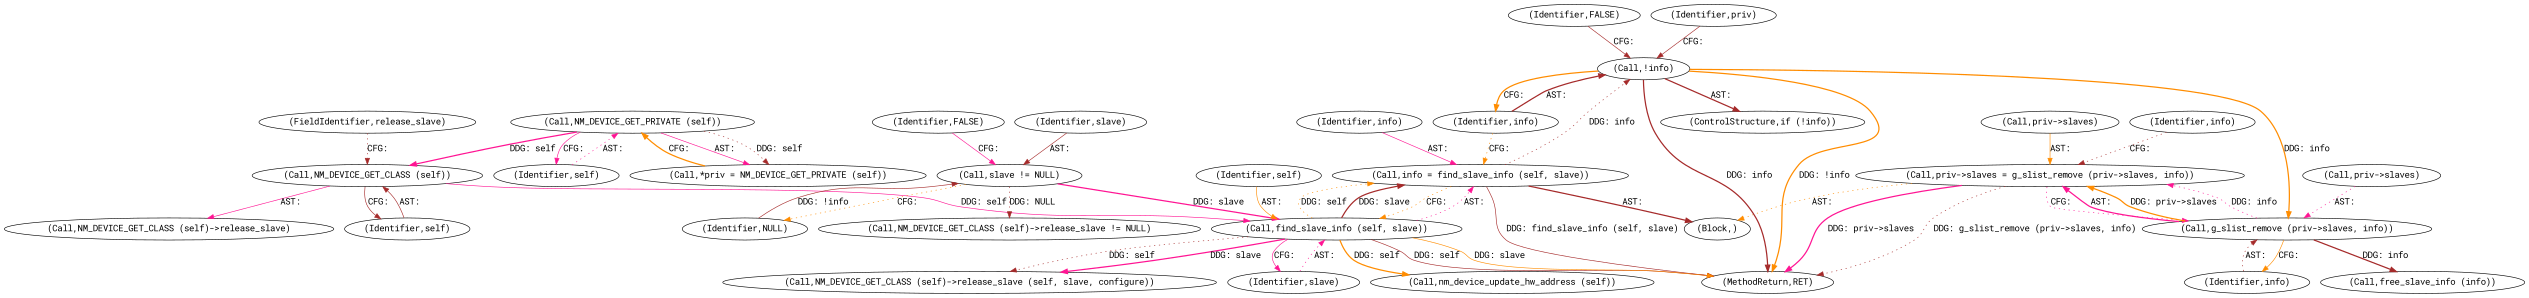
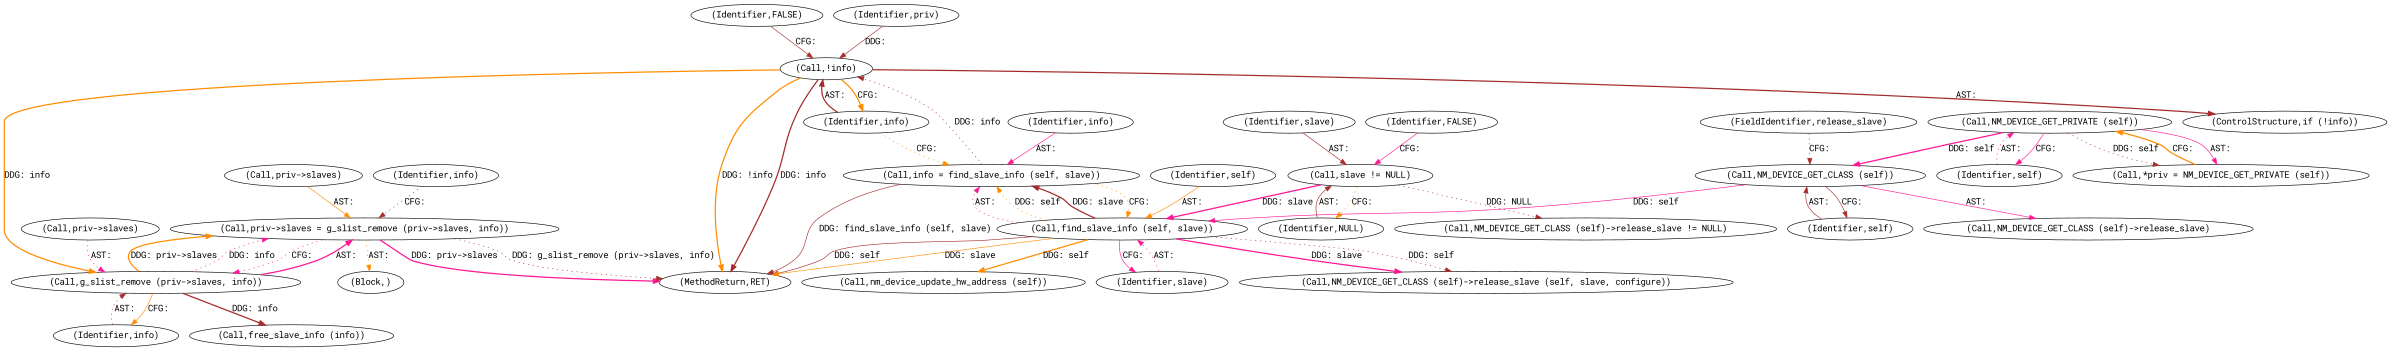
edge "(Identifier,priv)" -> "(Call,!info)": label "CFG: " -> "DDG: "
edge "(Identifier,NULL)" -> "(Call,slave != NULL)": label "DDG: !info" -> "AST: "
edge "(Call,info = find_slave_info (self, slave))" -> "(Block,)": removed, label "AST:"
